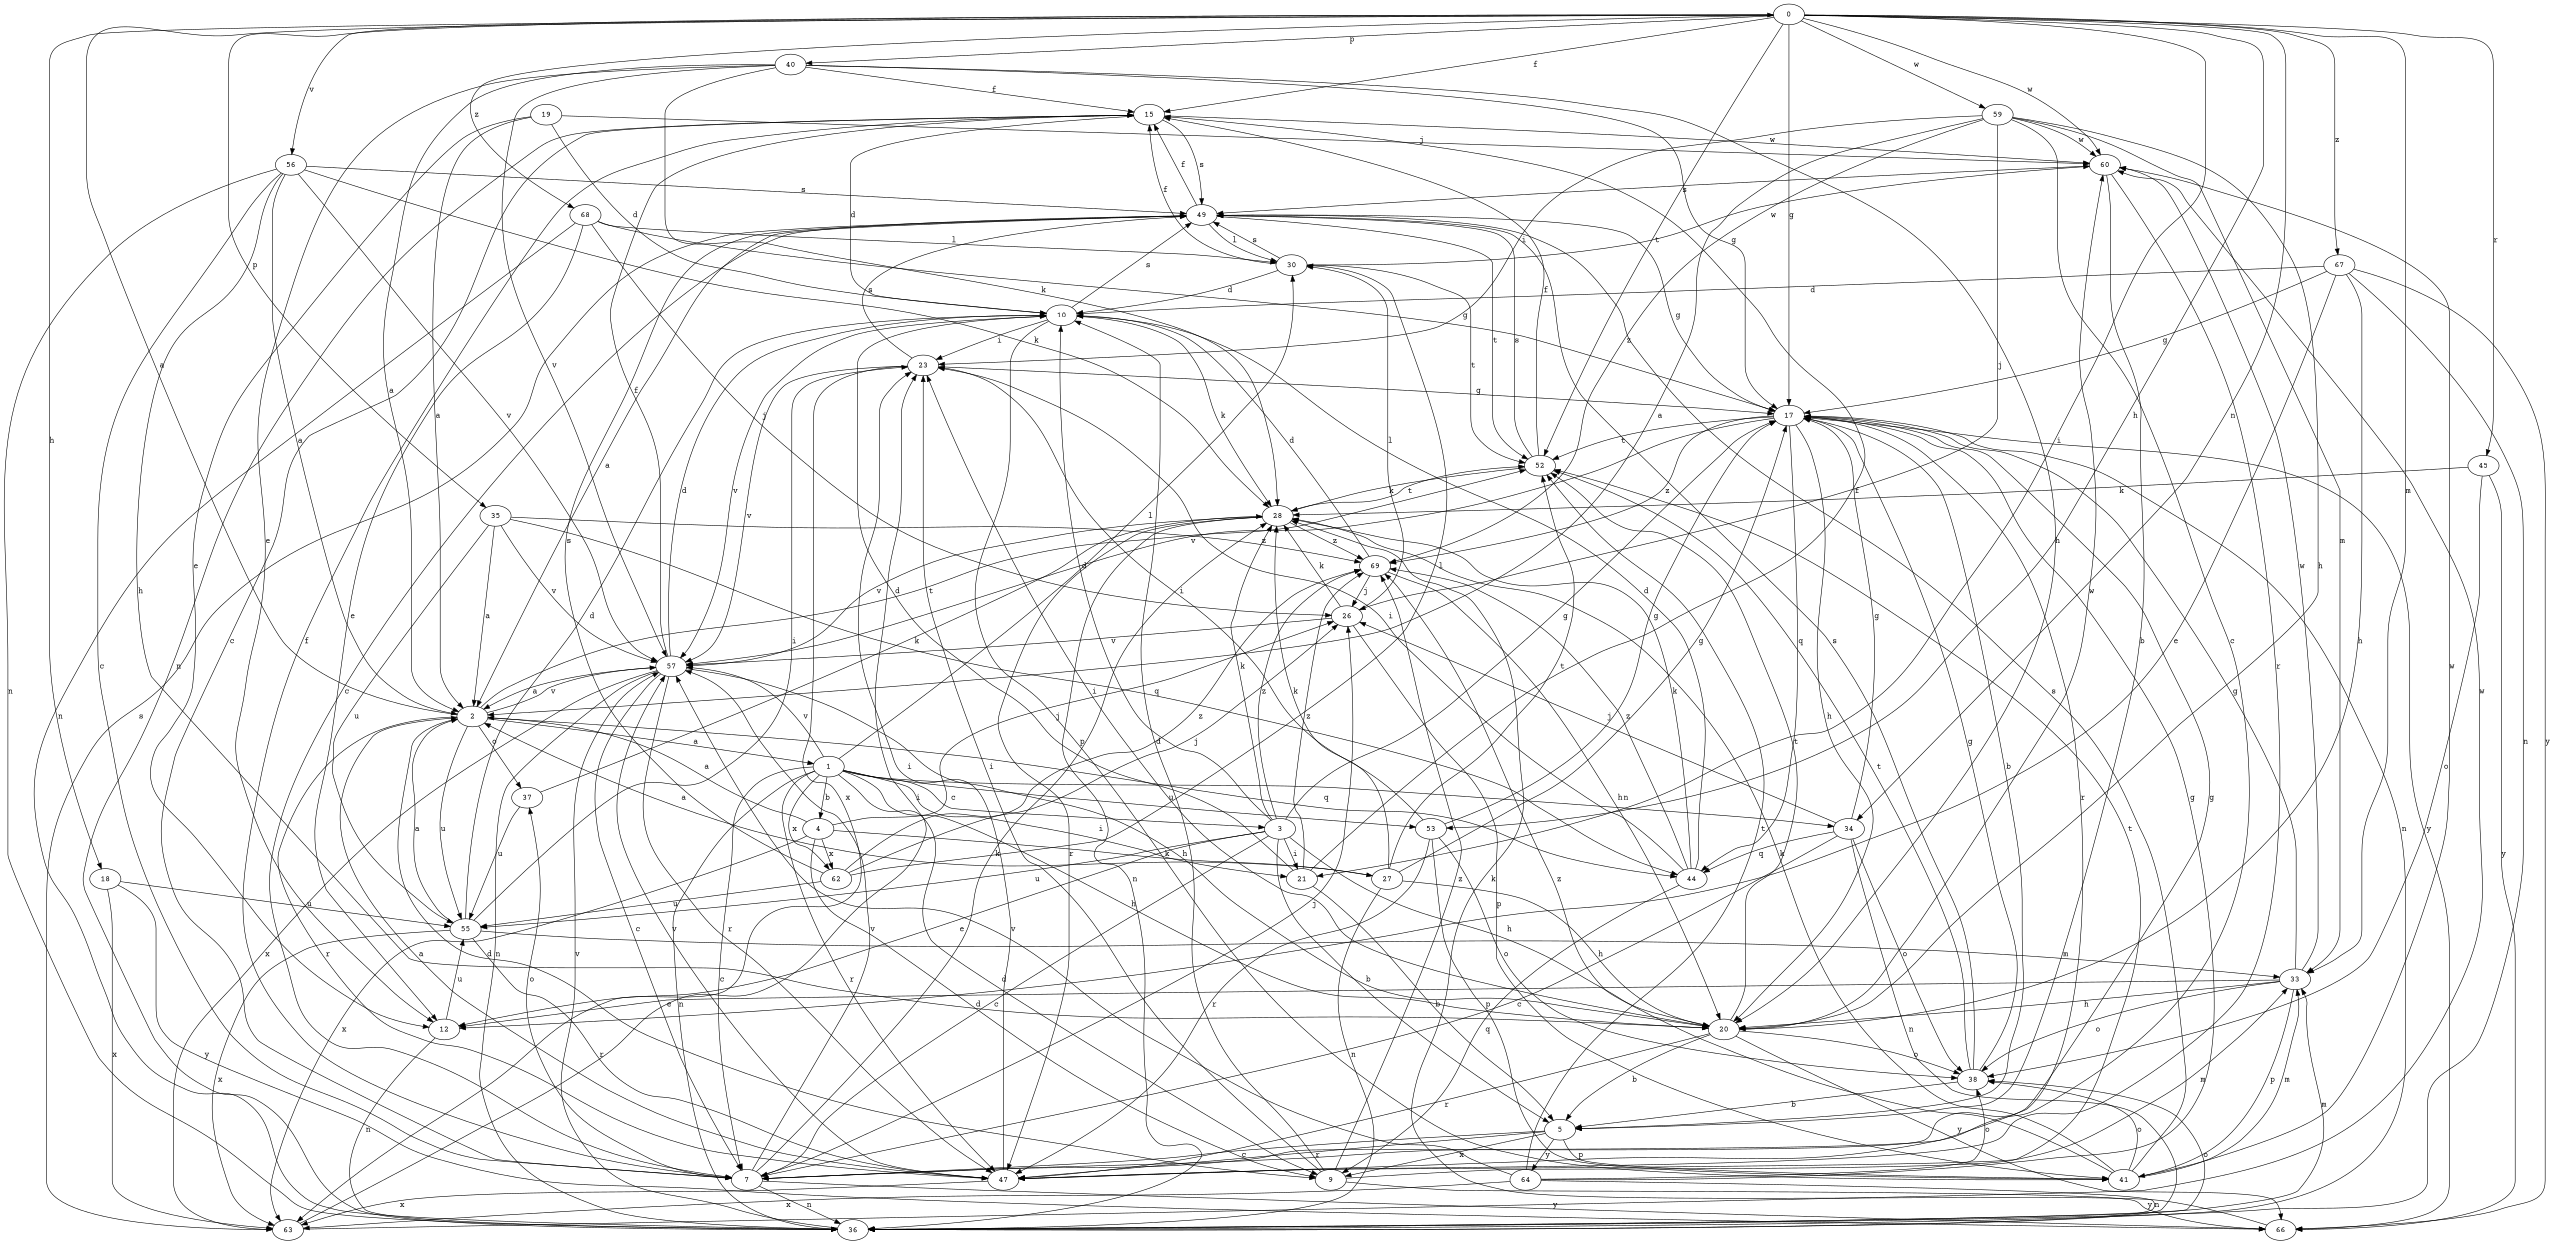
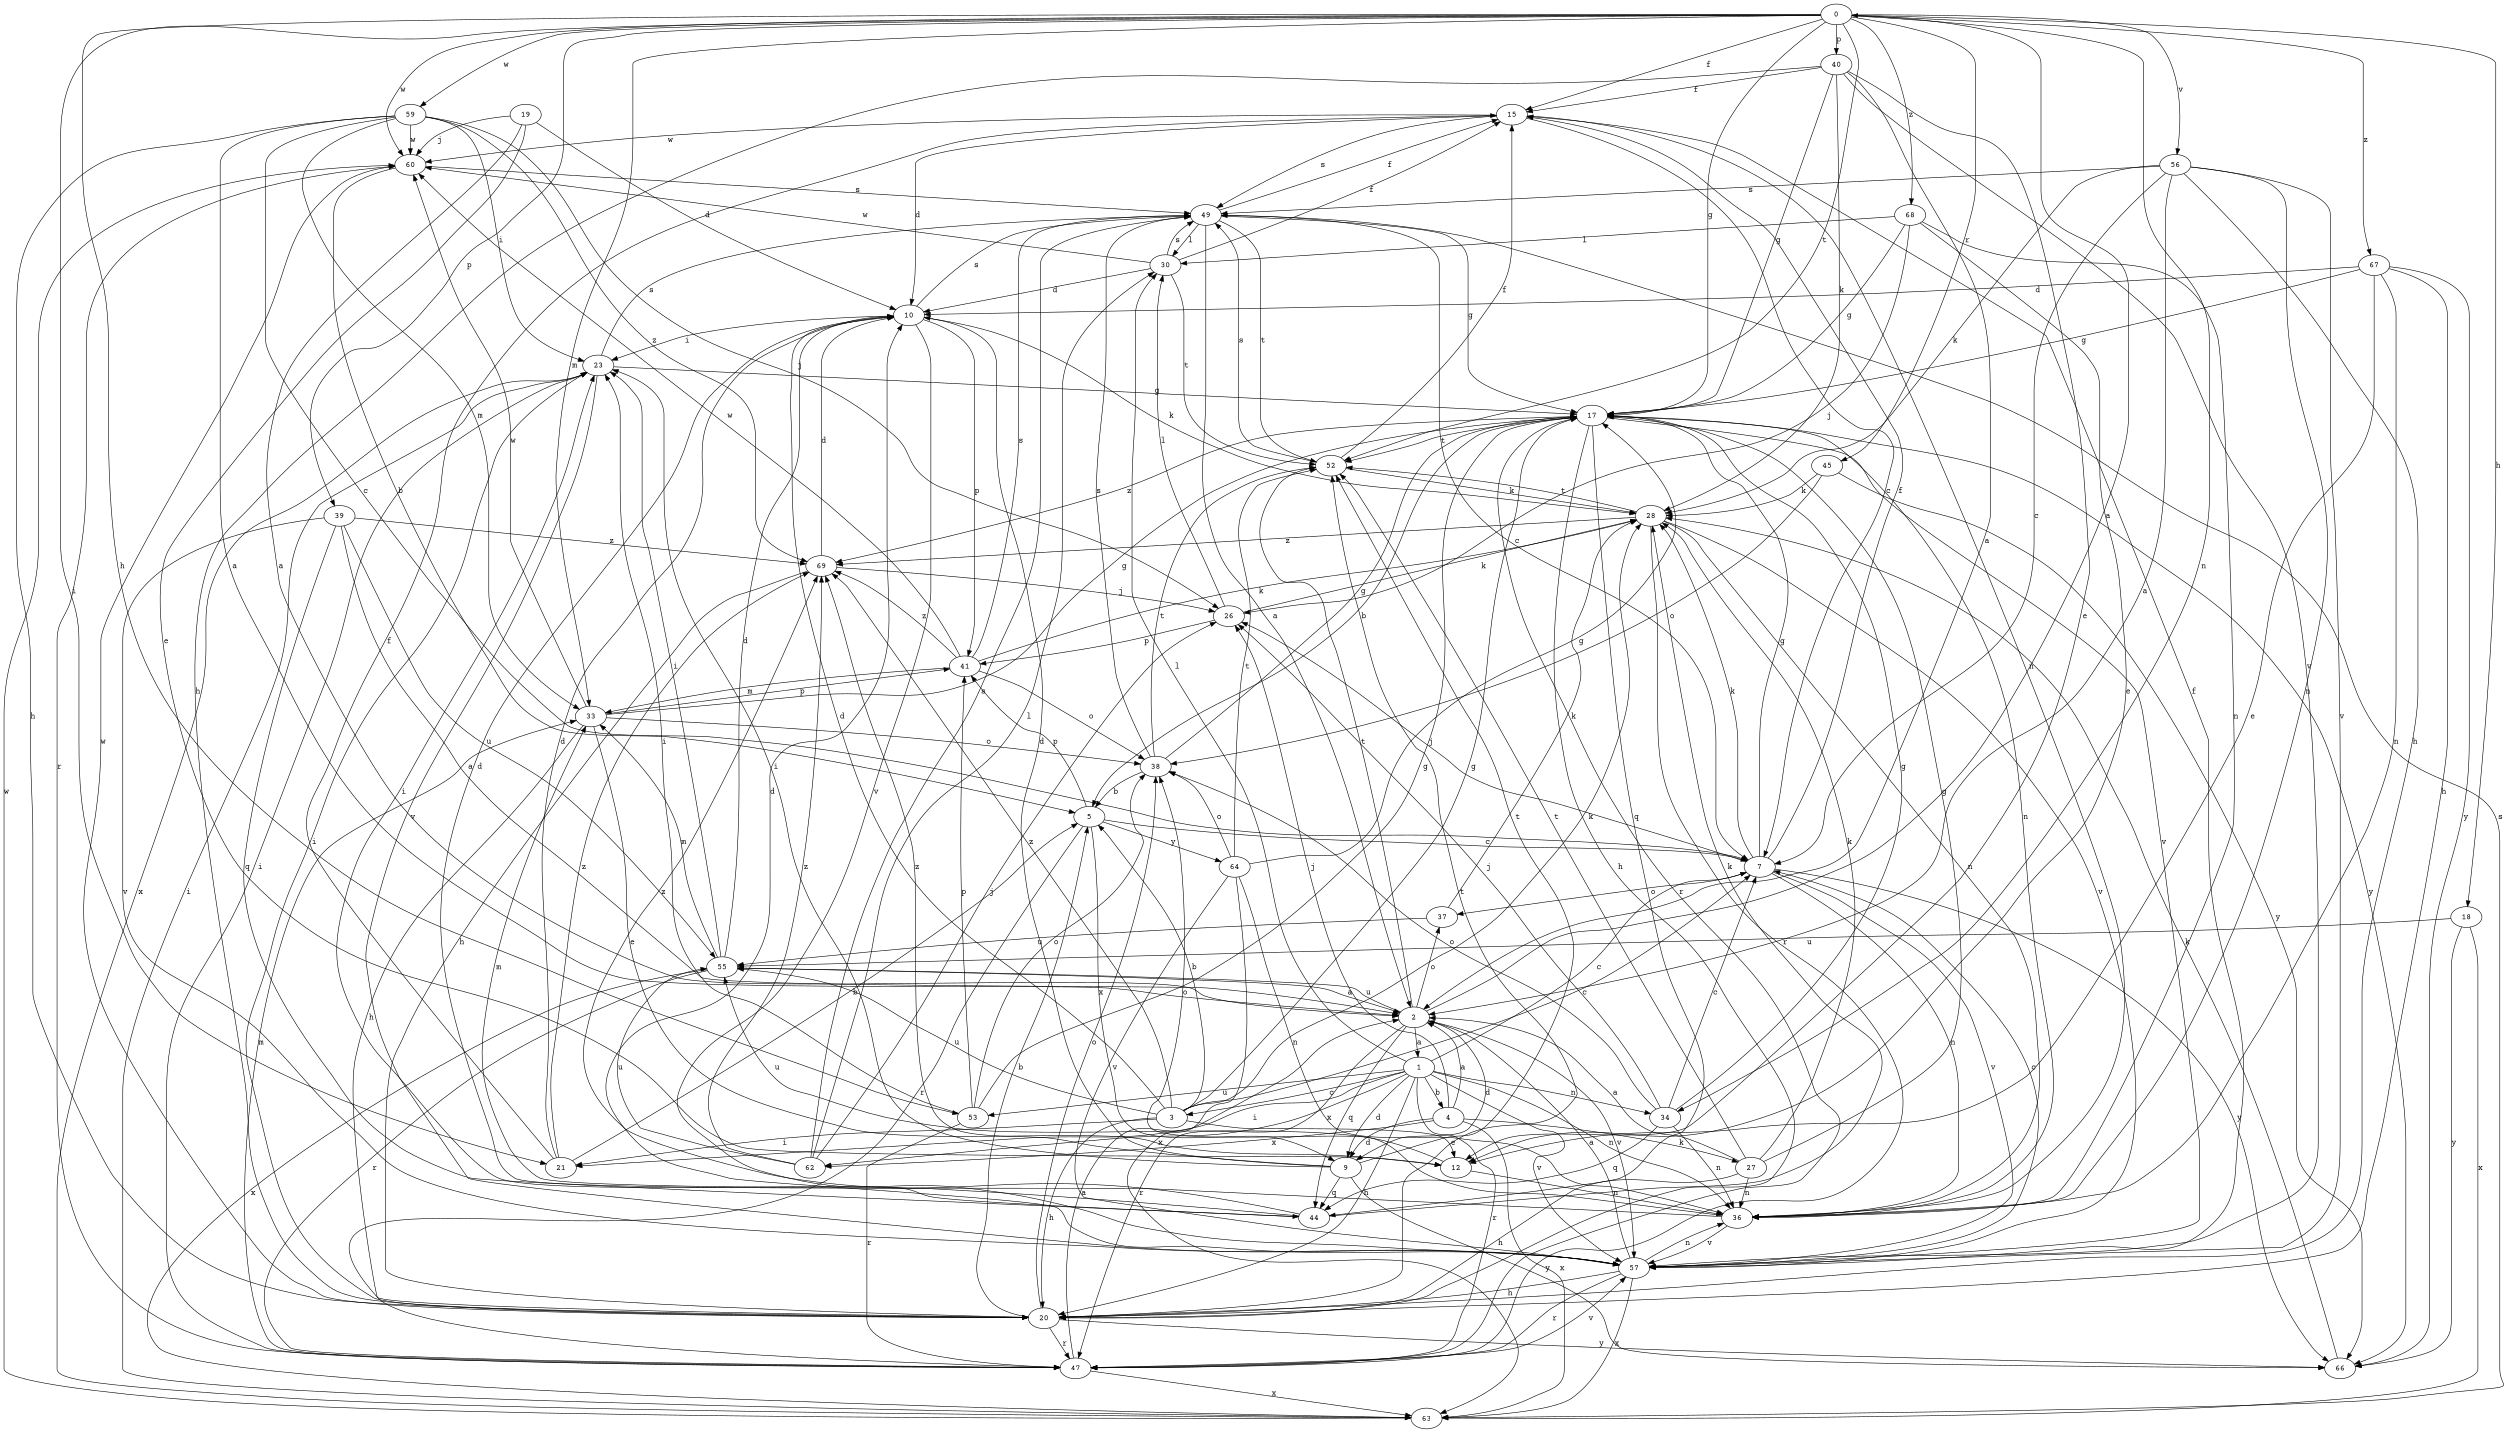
node "35": label "35" -> "39"
edge "26" -> "57": removed, label "v"
edge "44" -> "9": reversed
